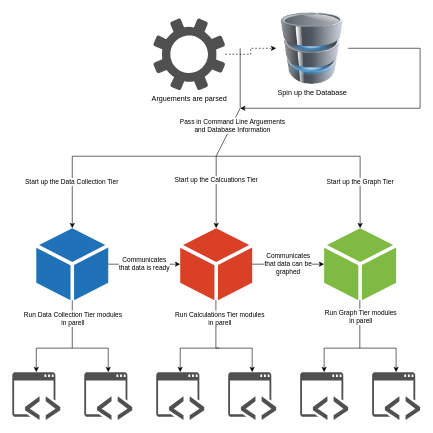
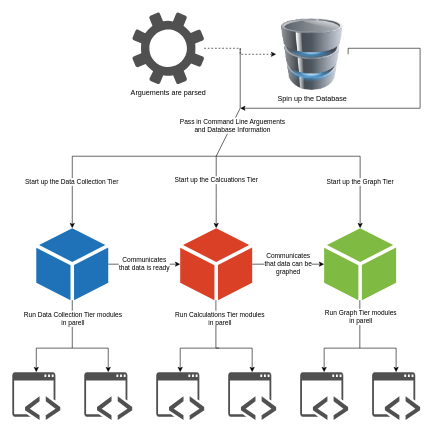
node "Spin up the Database": moved (312, 48) -> (312, 54)
node "Arguements are parsed": moved (189, 54) -> (168, 48)
